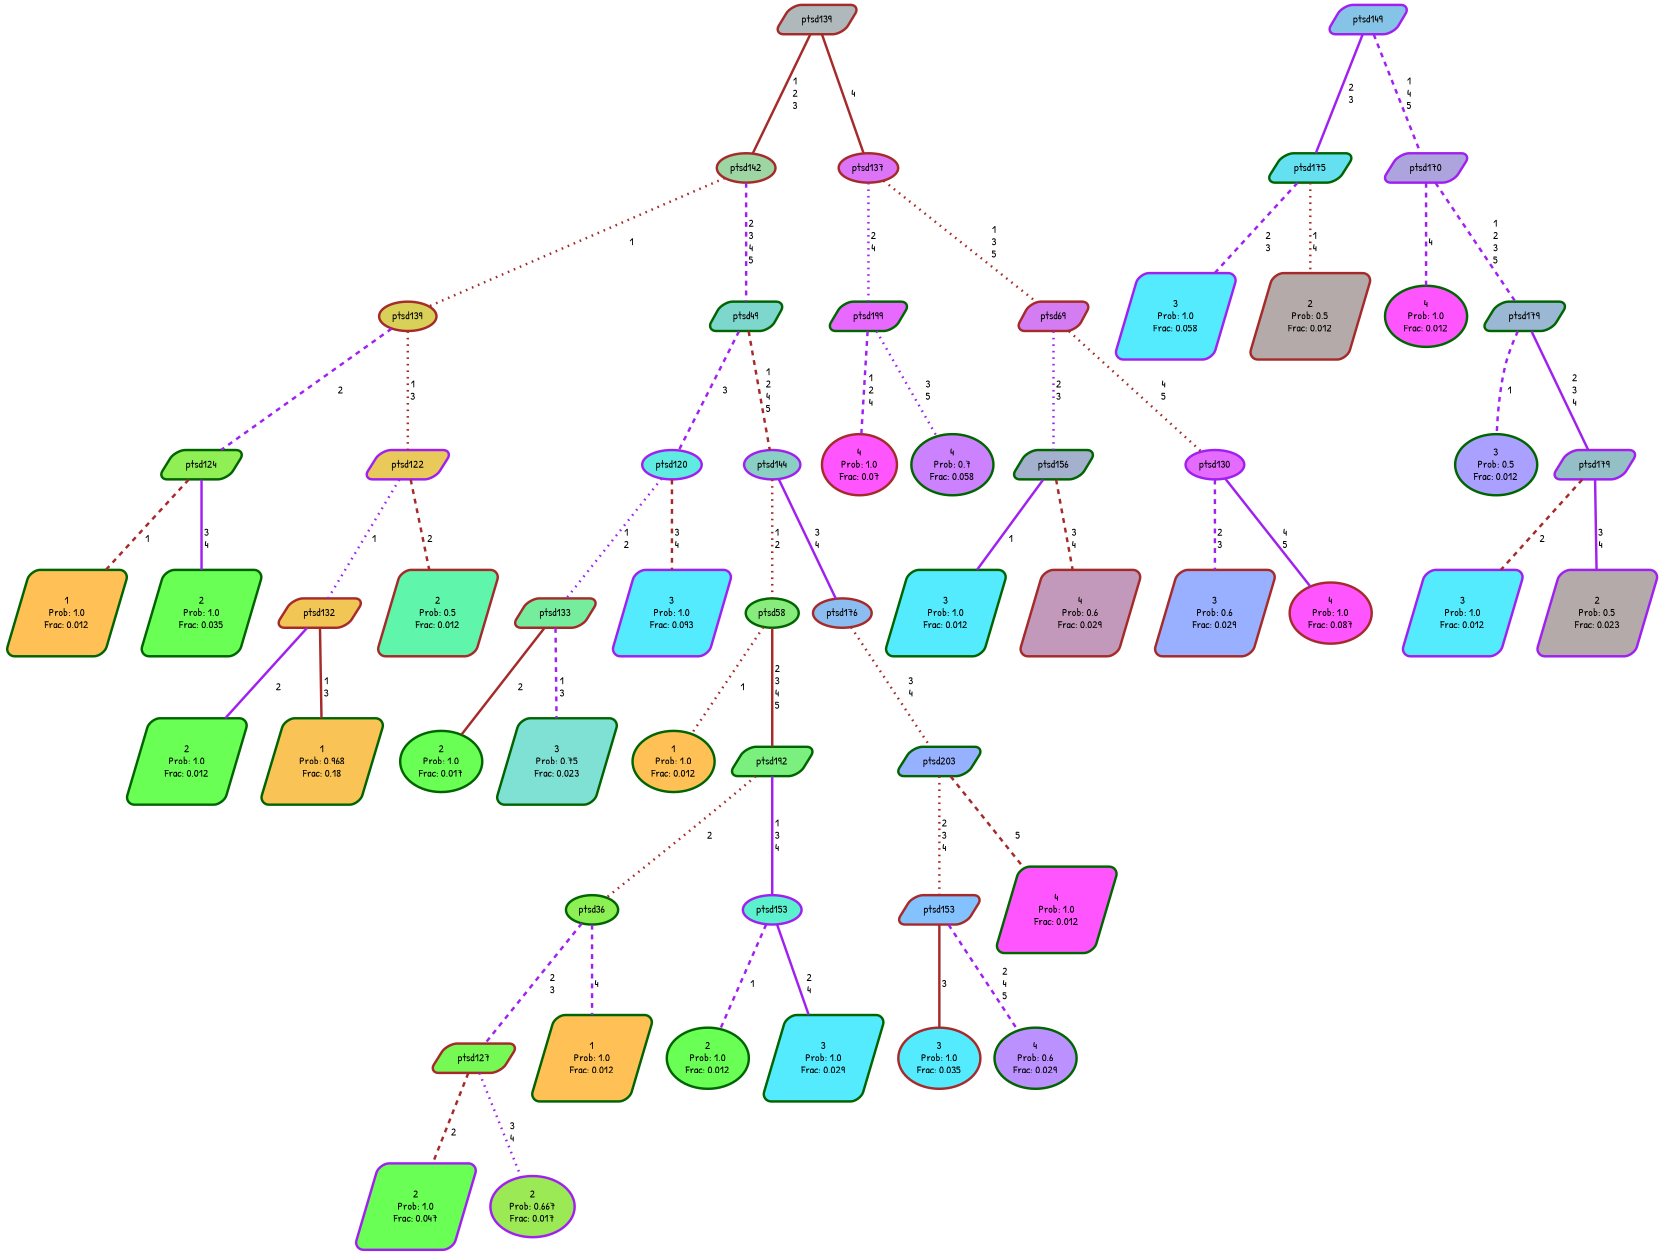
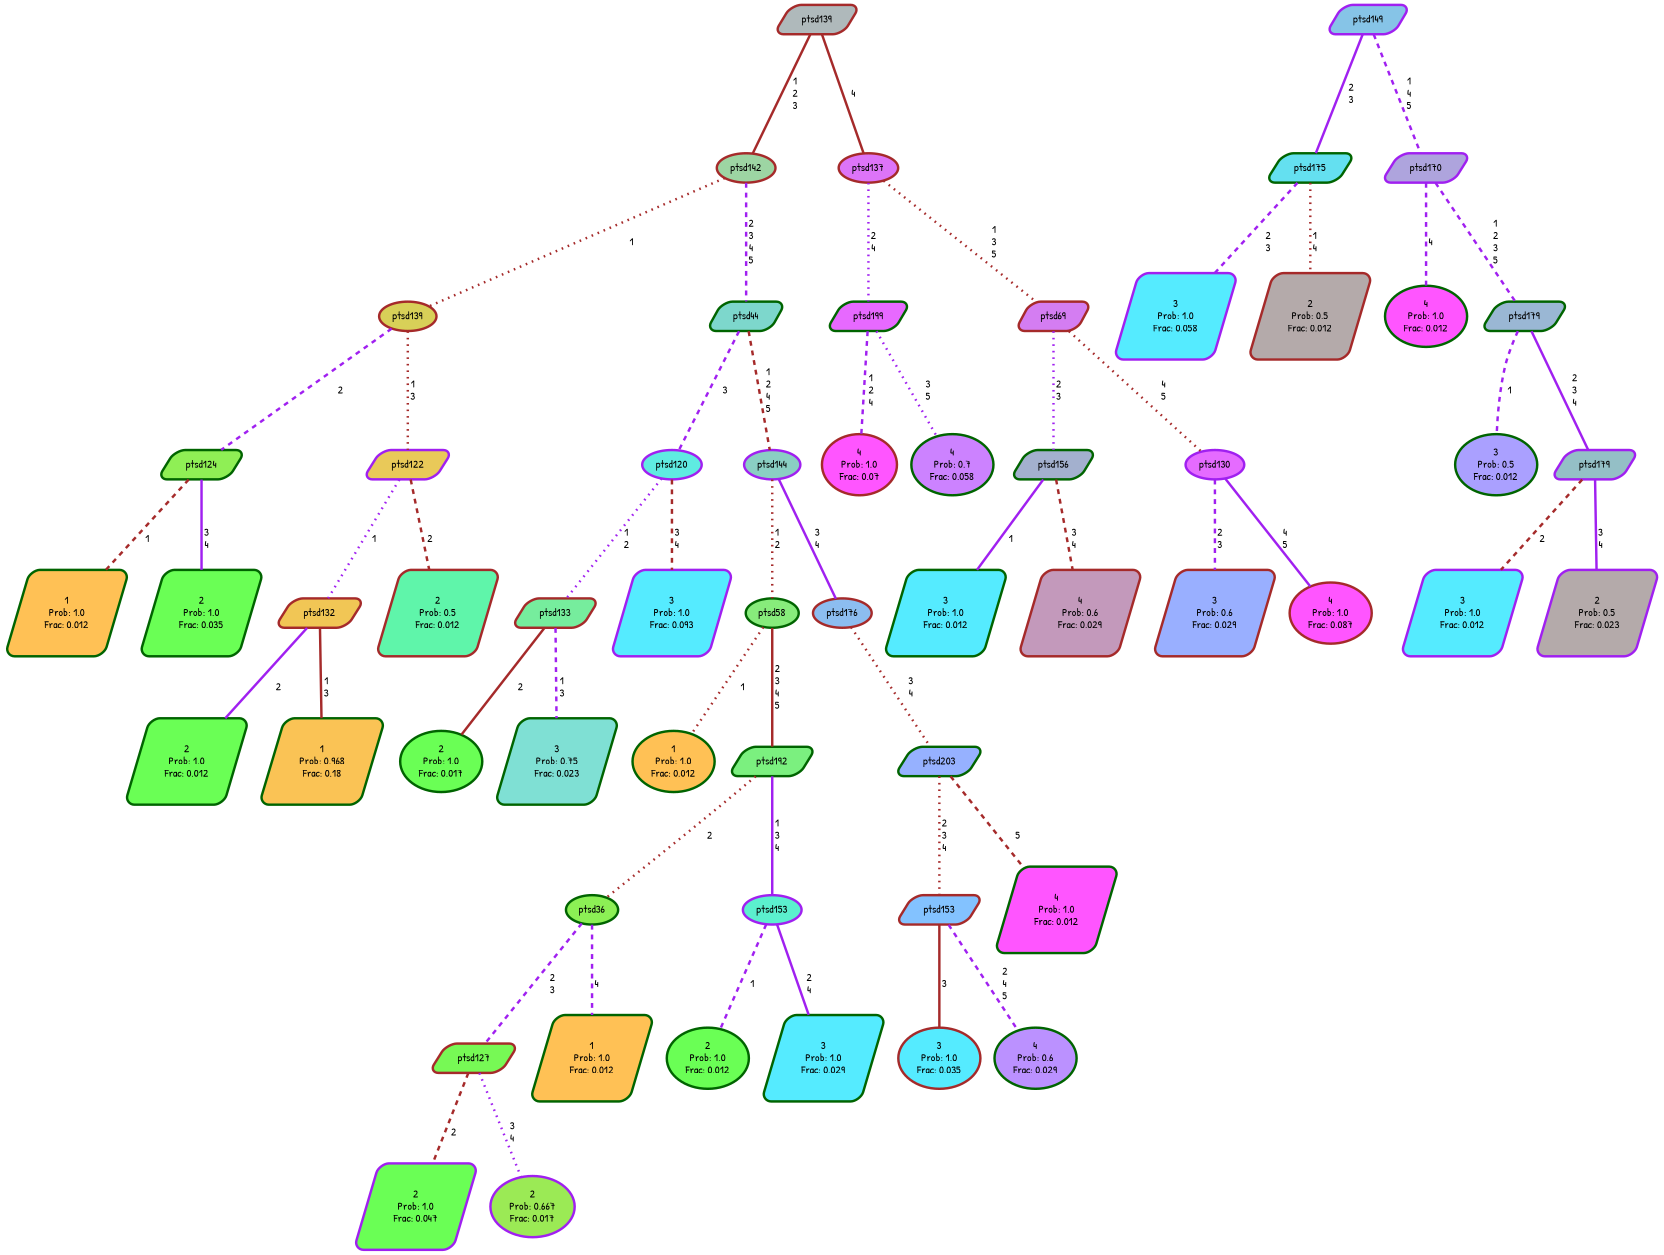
node "ptsd49": label "ptsd49" -> "ptsd44"
